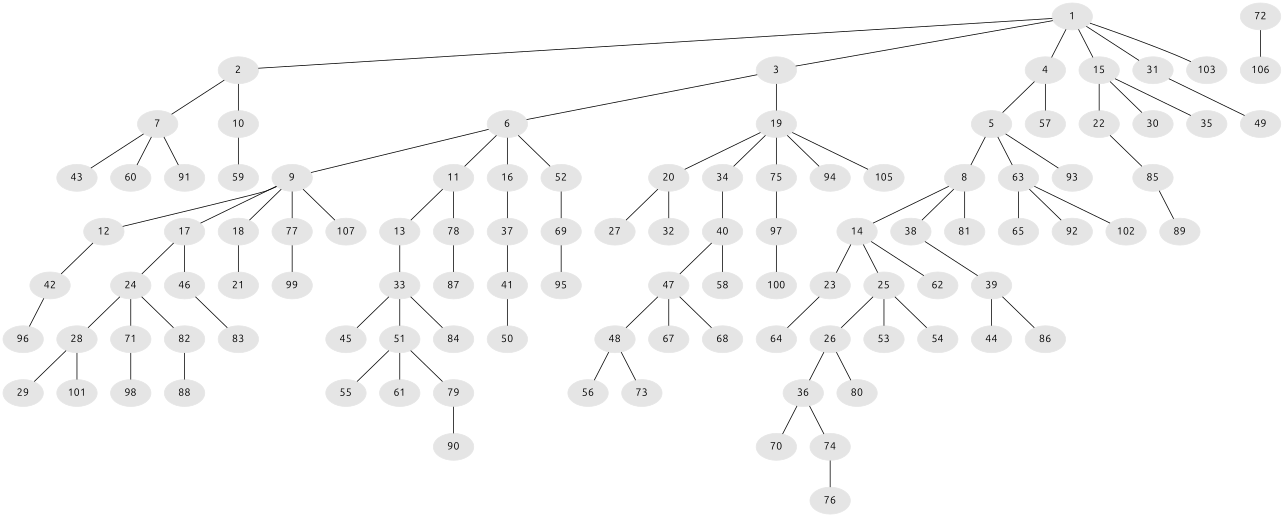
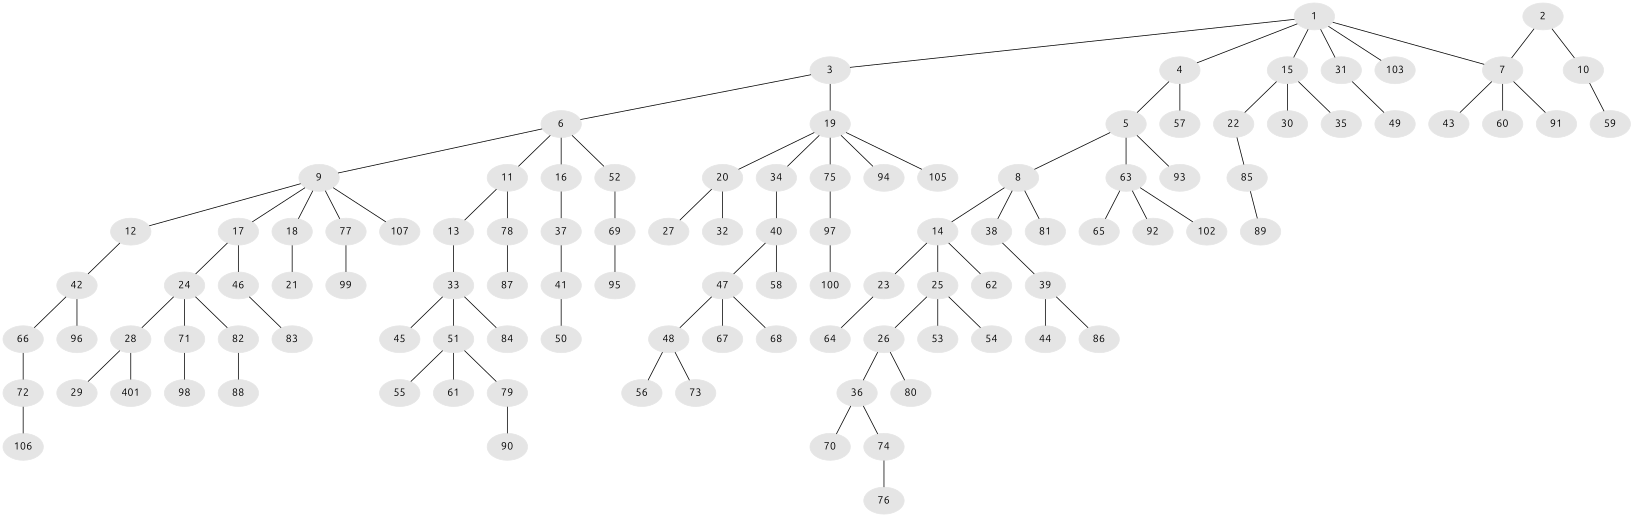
edge "1" -- "2": now "1" -- "7"
node "66": added
node "101": label "101" -> "401"
